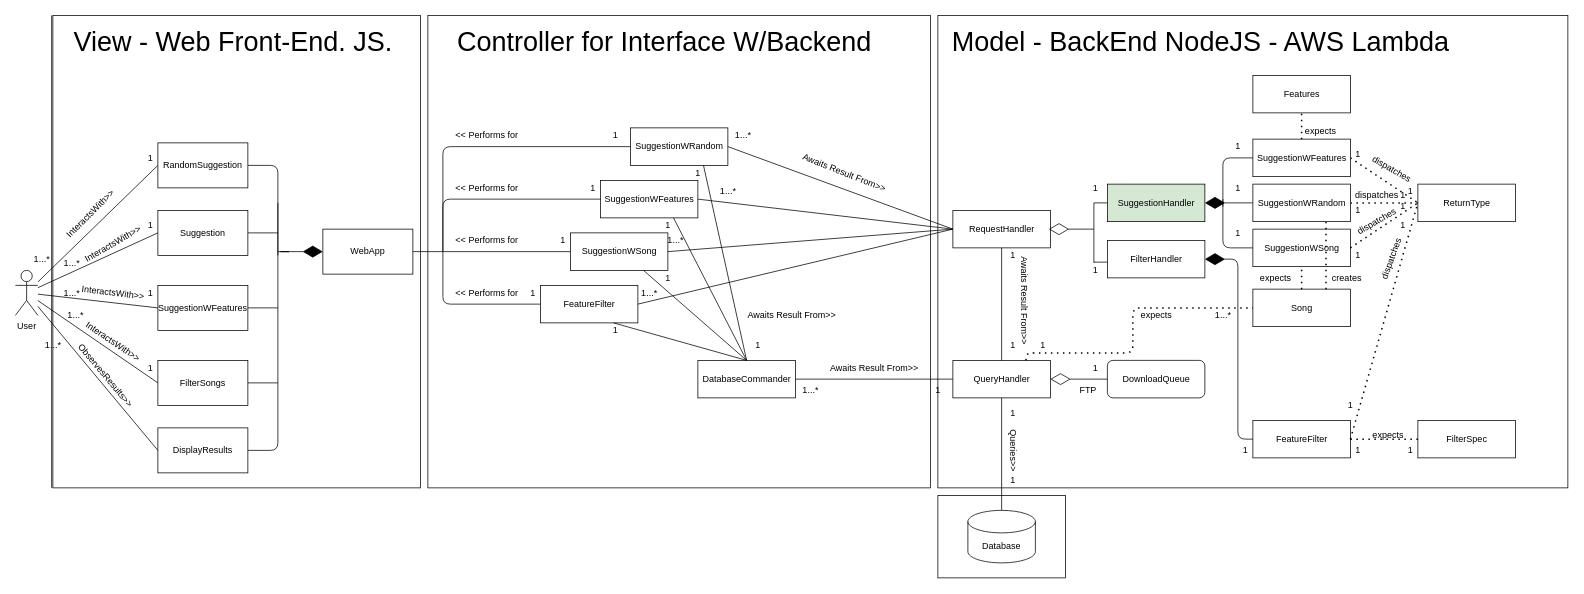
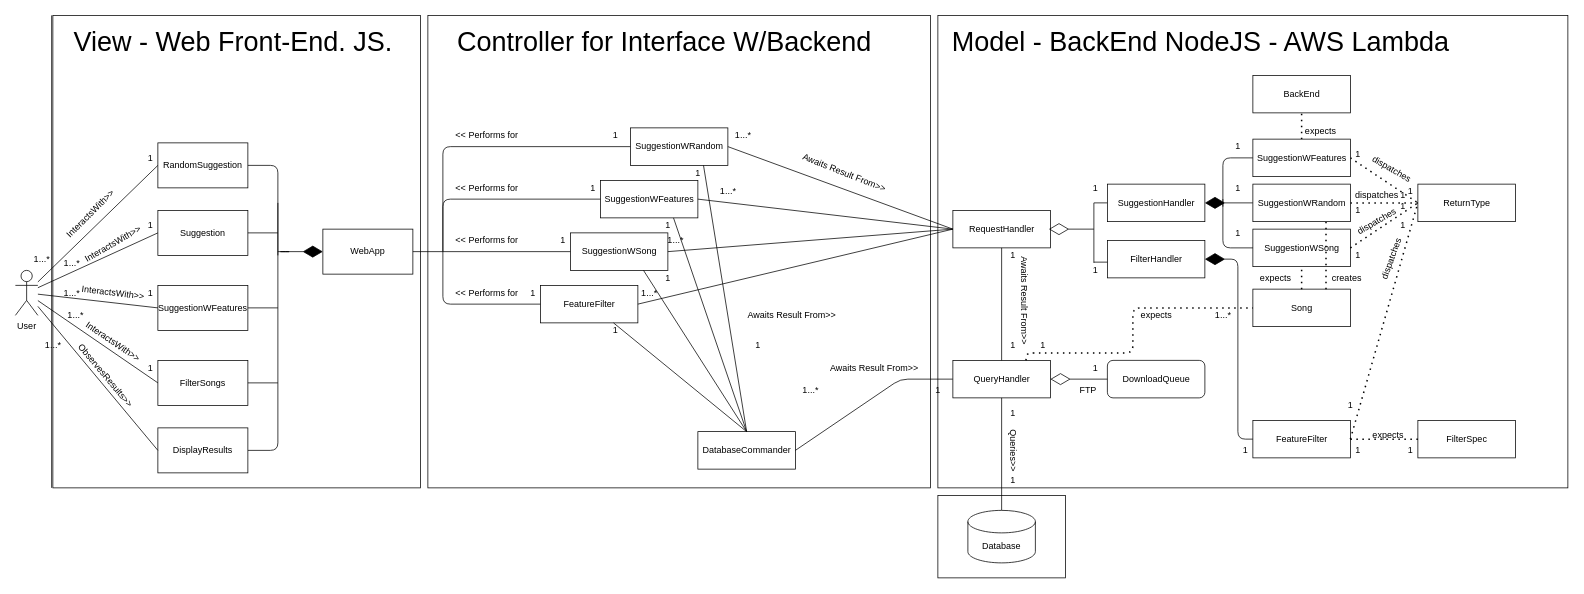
node "Features": label "Features" -> "BackEnd"
node "SuggestionHandler": fillcolor #d5e8d4 -> #ffffff
node "DatabaseCommander": moved (747, 379) -> (747, 450)
